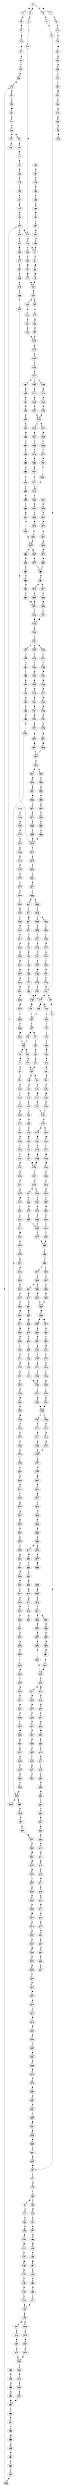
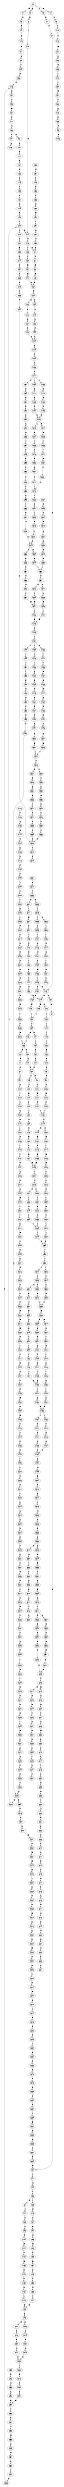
node "S328": removed
edge "S446" -> "S15": now "S445" -> "S15"
node "S561": added
